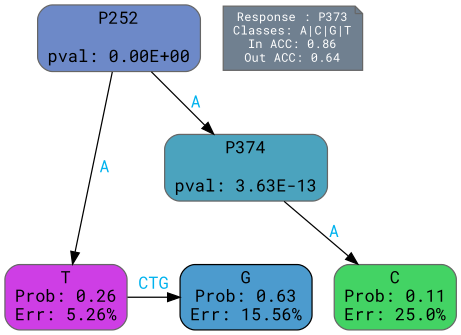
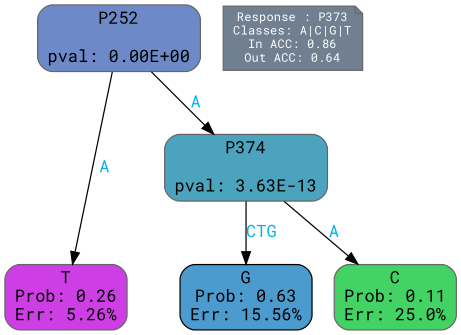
edge "T Prob: 0.26 Err: 5.26%" -> "G Prob: 0.63 Err: 15.56%": now "P374 pval: 3.63E-13" -> "G Prob: 0.63 Err: 15.56%"
